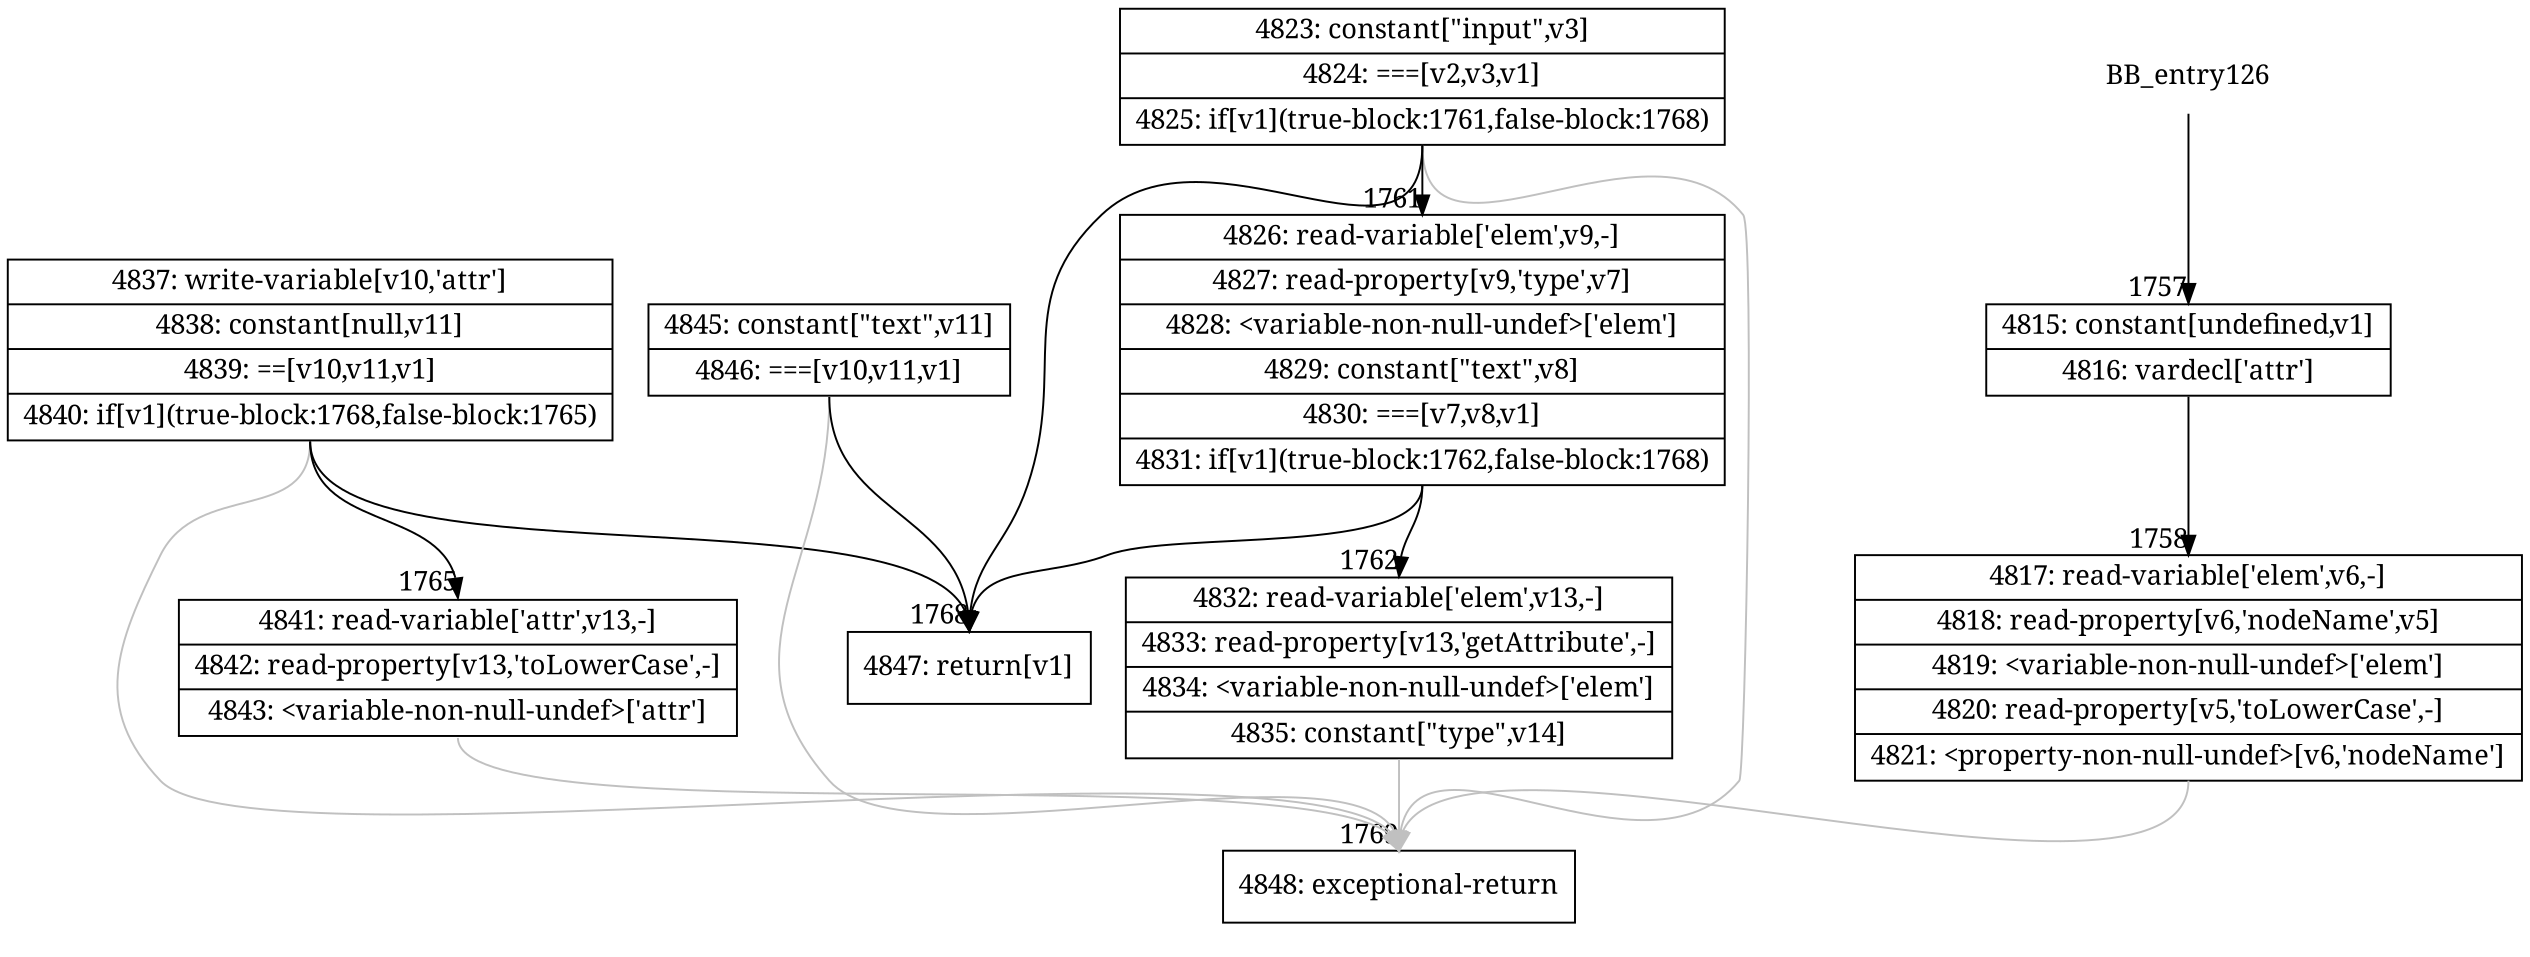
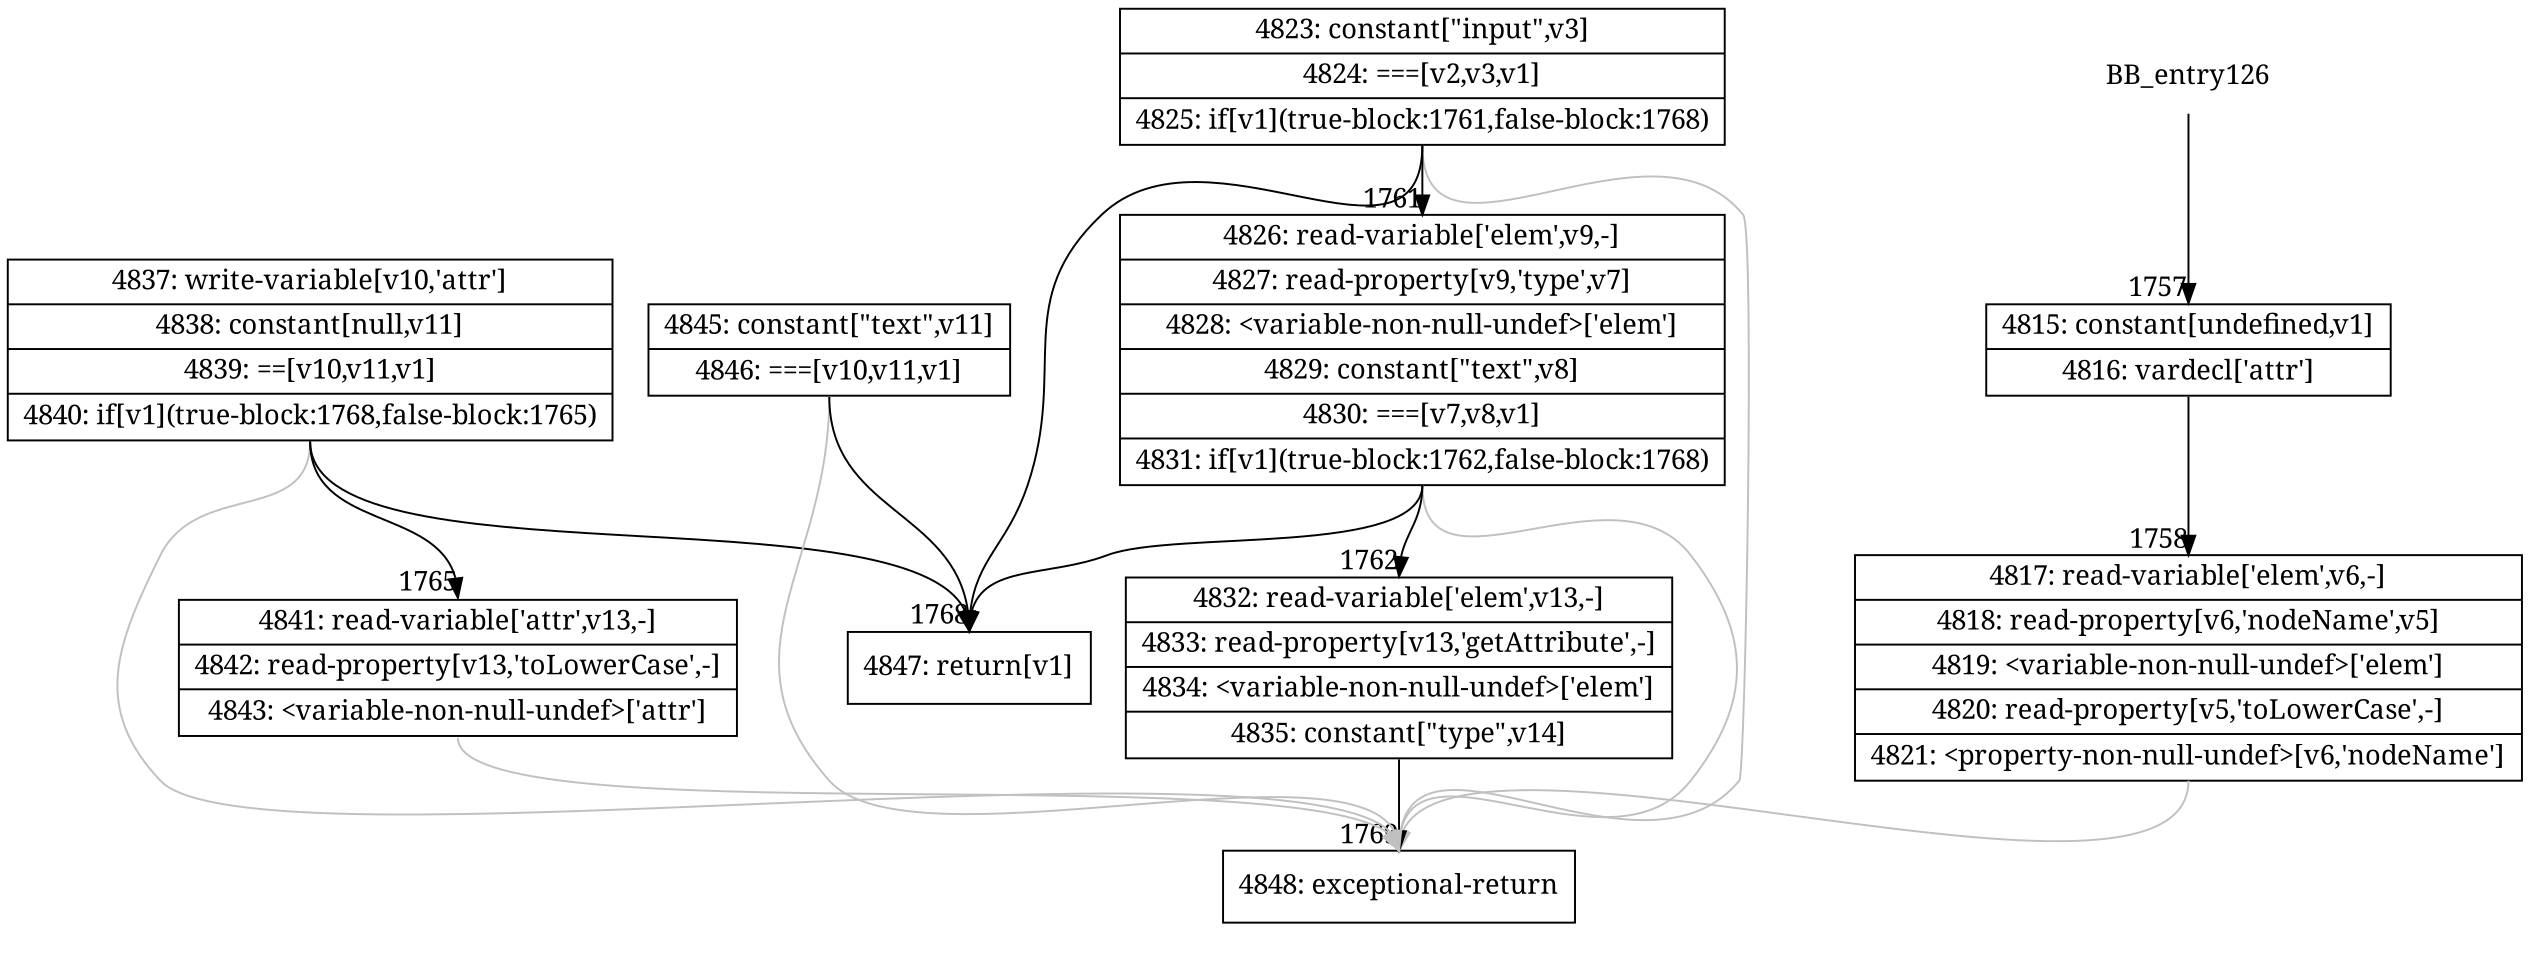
edge "4826: read-variable['elem',v9,-]" -> "4848: exceptional-return": added
edge "4832: read-variable['elem',v13,-]" -> "4848: exceptional-return": color gray -> black
